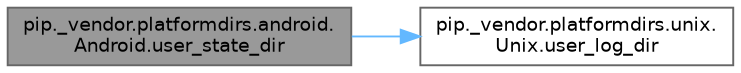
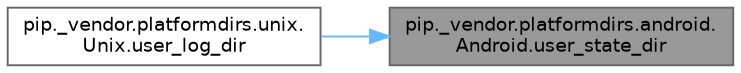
edge "pip._vendor.platformdirs.android. Android.user_state_dir" -> "pip._vendor.platformdirs.unix. Unix.user_log_dir": reversed
